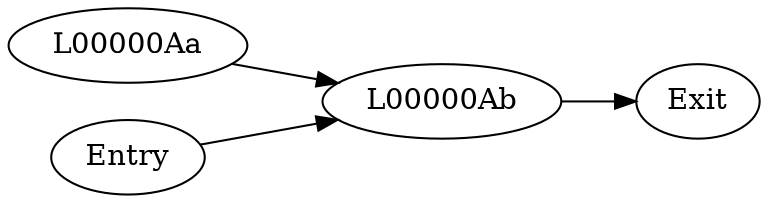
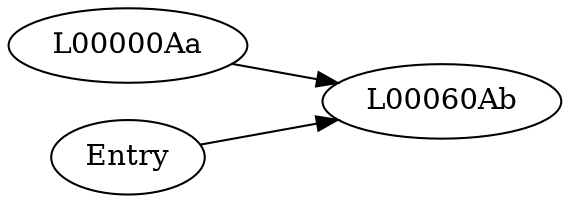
node "L00000Ab": label "L00000Ab" -> "L00060Ab"
node "Exit": removed
